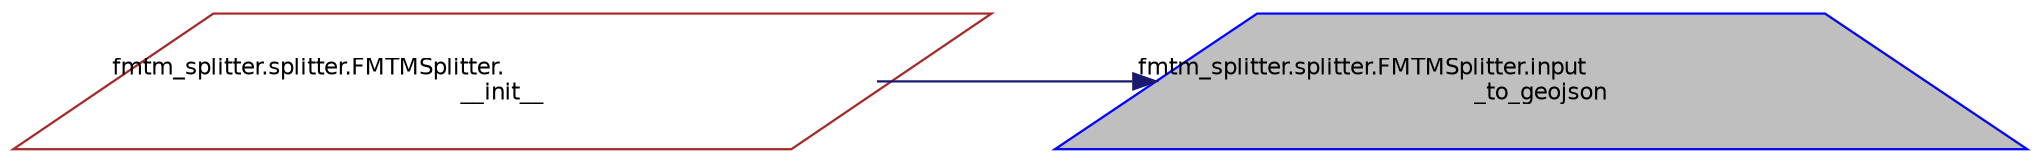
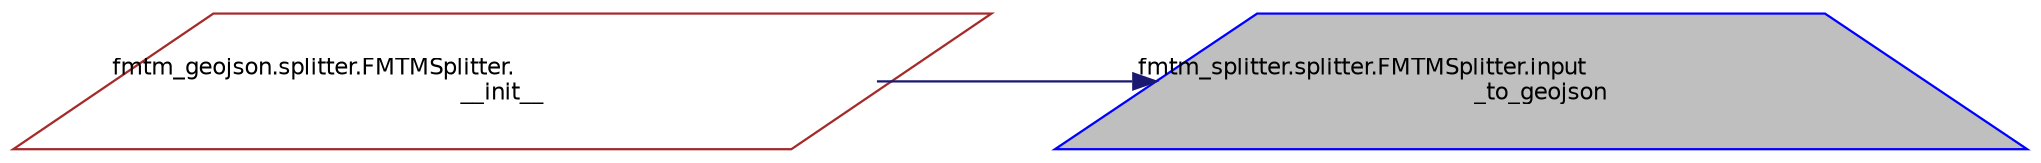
node "fmtm_splitter.splitter.FMTMSplitter. __init__": label "fmtm_splitter.splitter.FMTMSplitter. __init__" -> "fmtm_geojson.splitter.FMTMSplitter. __init__"
